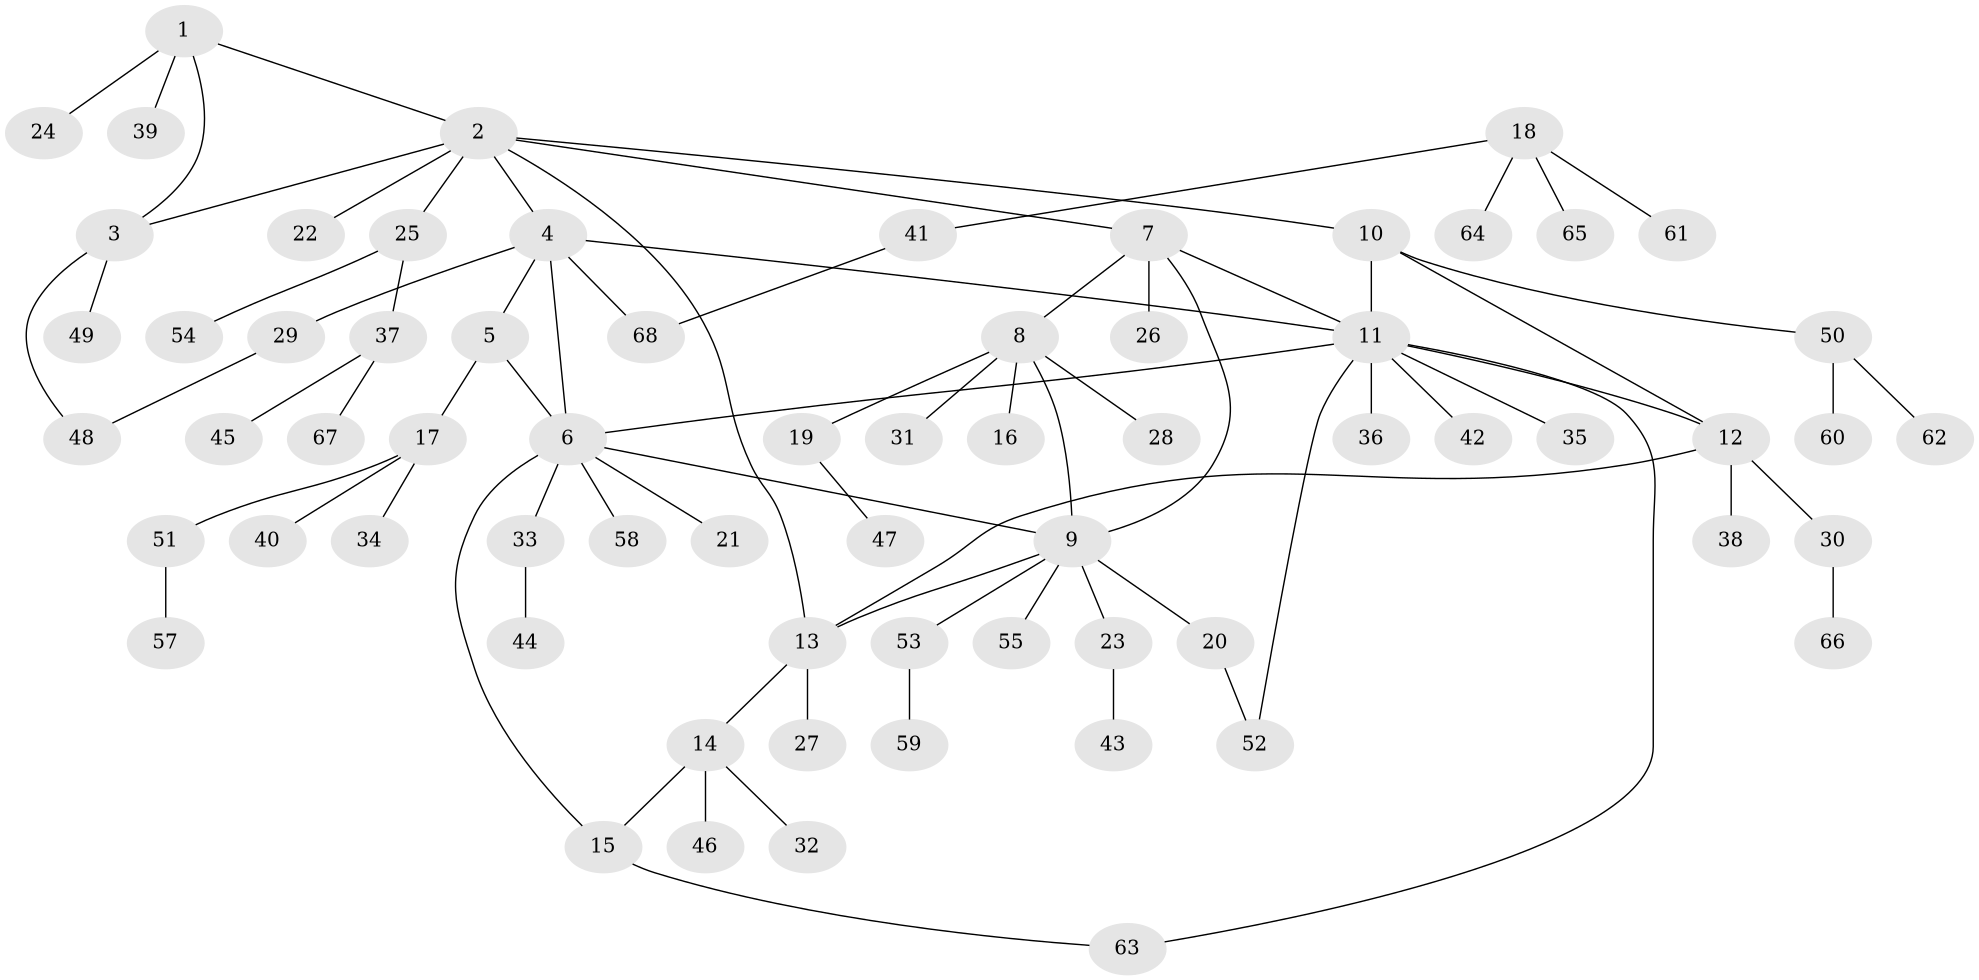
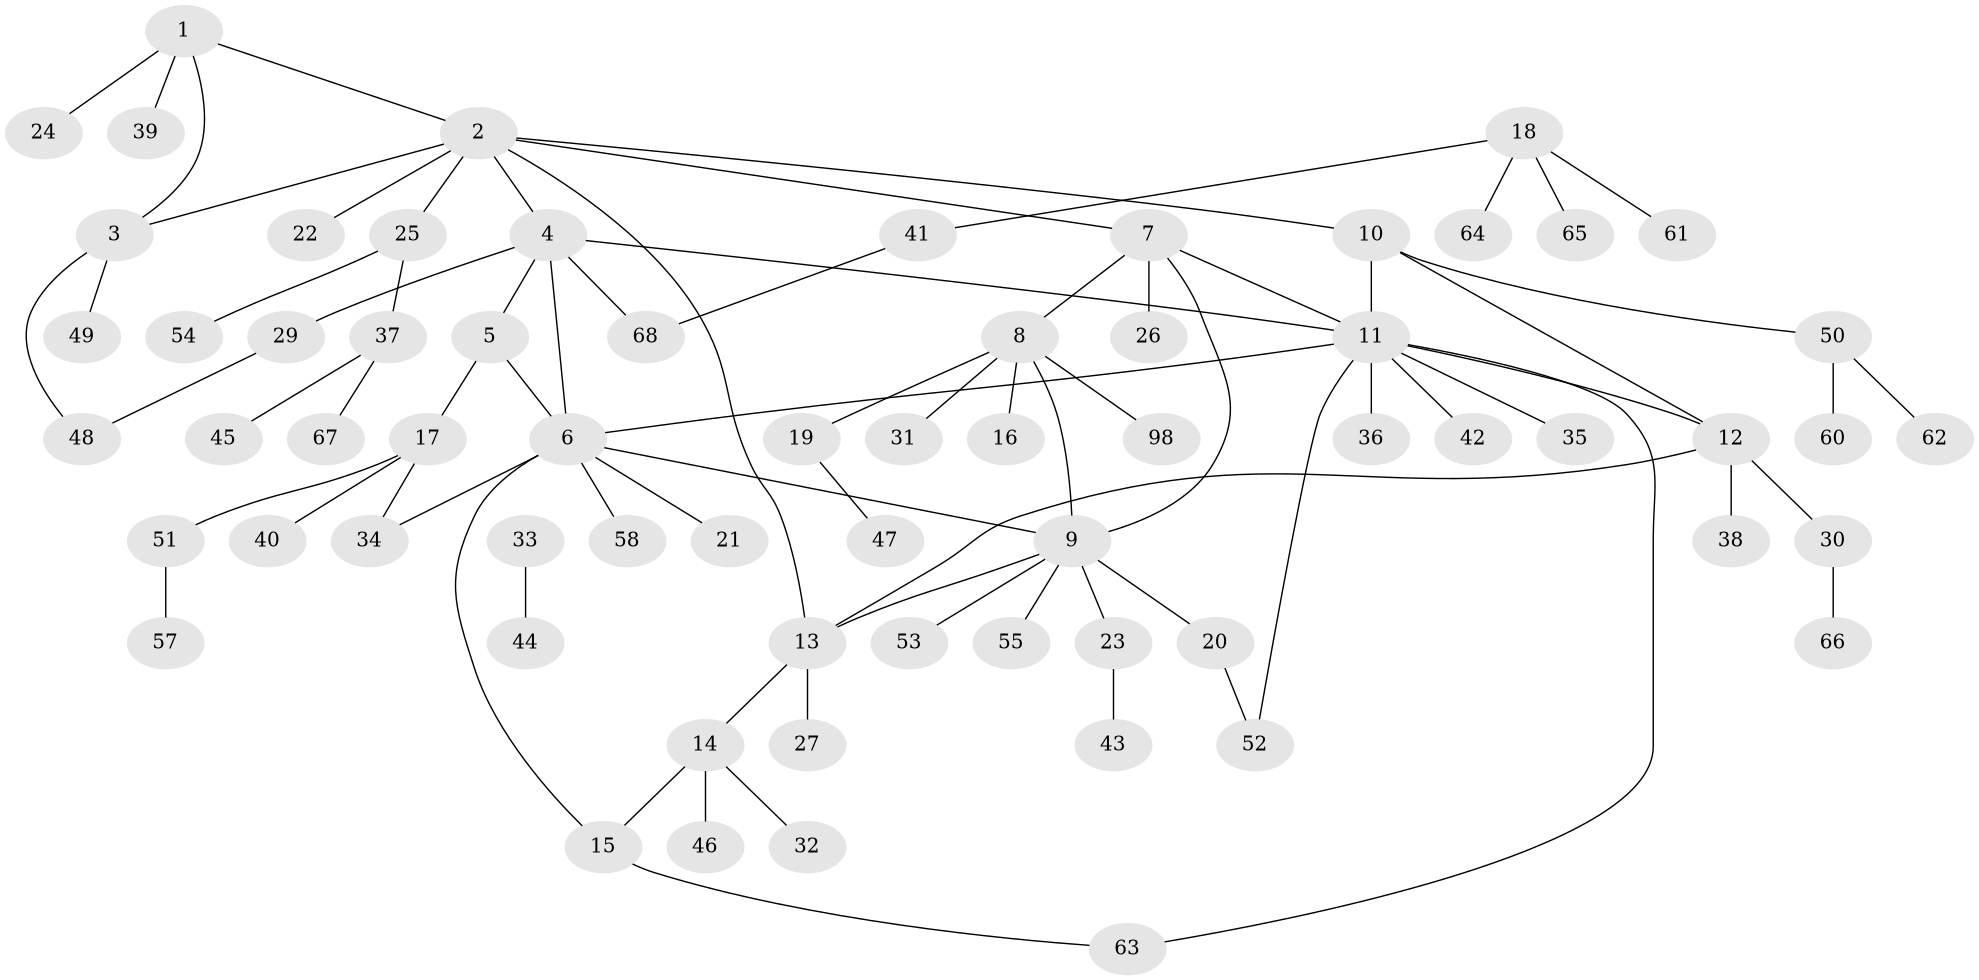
node "28": label "28" -> "98"
edge "6" -- "33": now "6" -- "34"
node "59": removed
